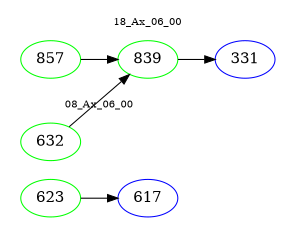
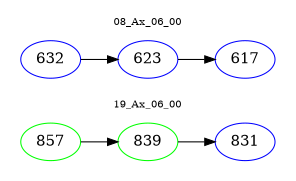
cluster "18_Ax_06_00": label "18_Ax_06_00" -> "19_Ax_06_00"
node "331": label "331" -> "831"
edge "632" -> "839": now "632" -> "623"
node "632": color green -> blue
node "623": color green -> blue
